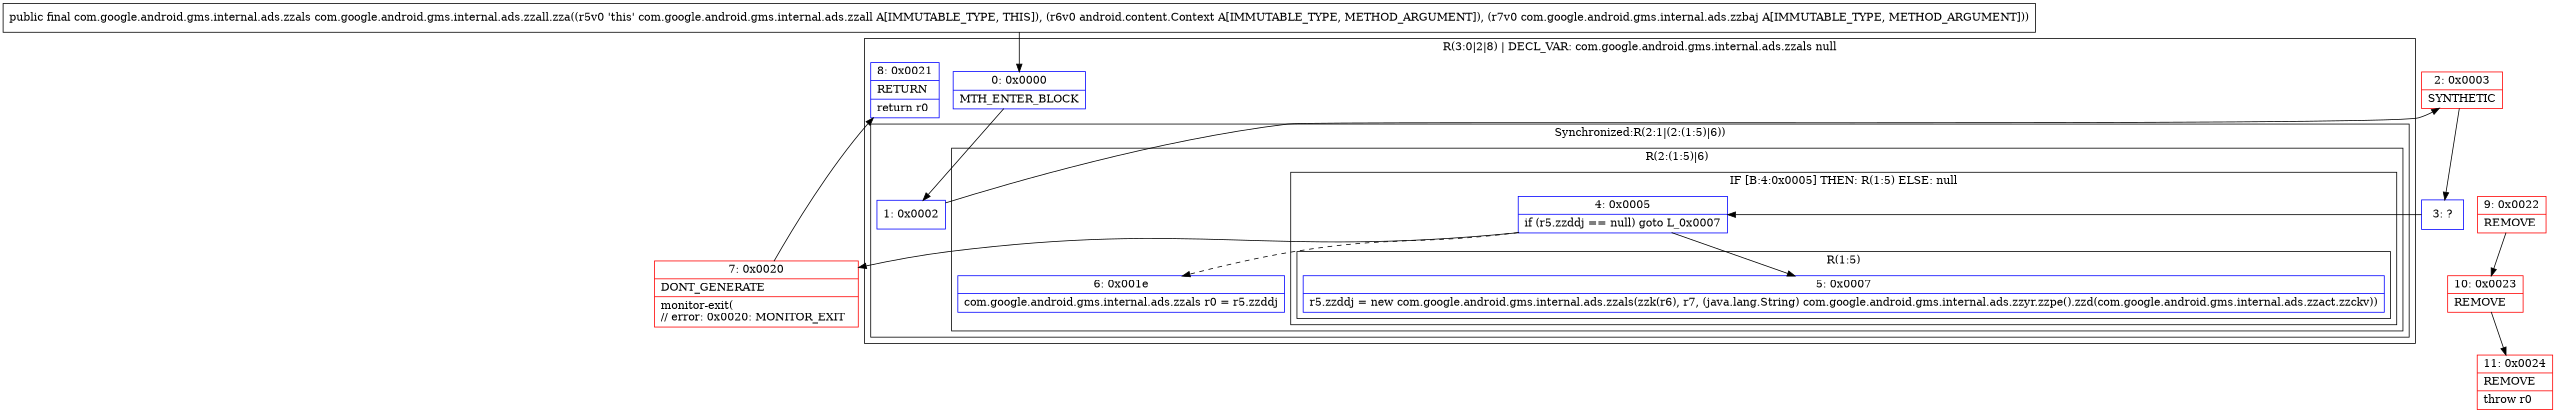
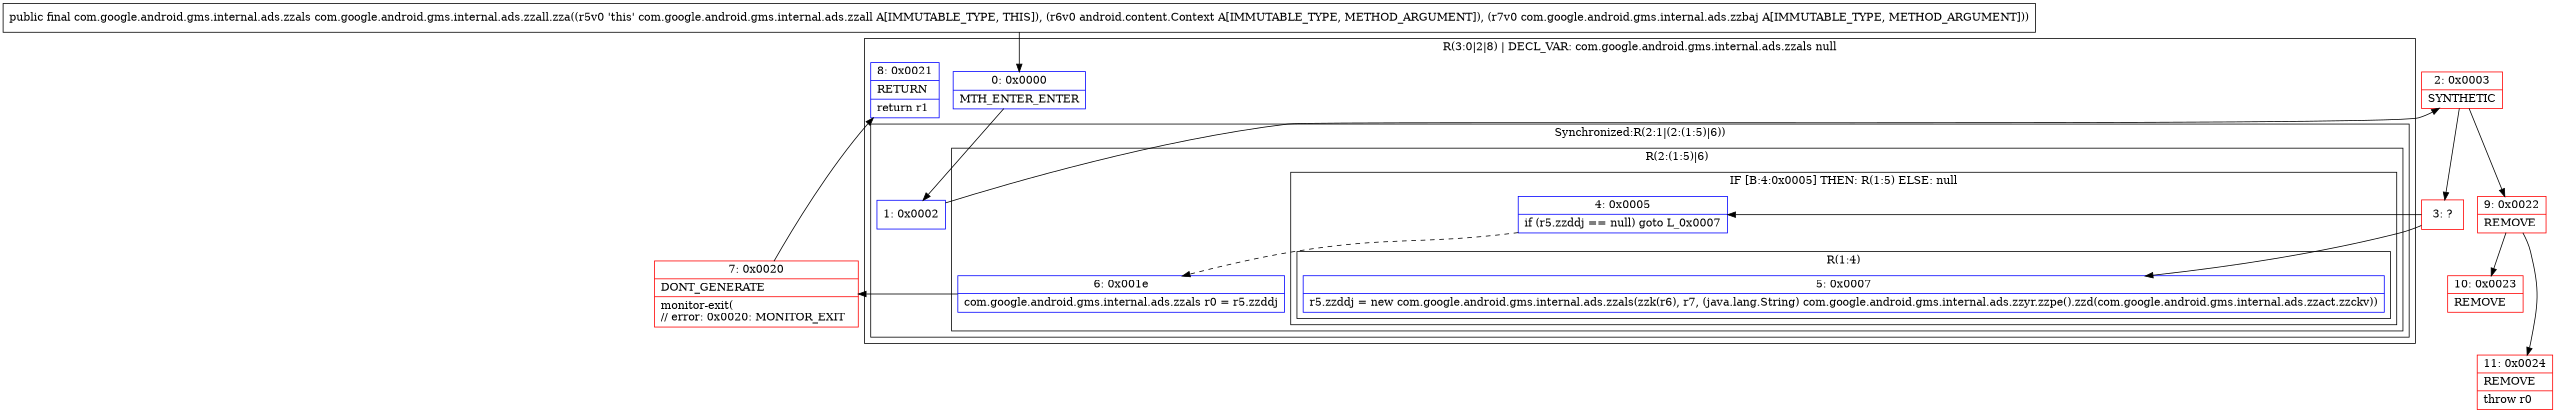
node "0: 0x0000": text "MTH_ENTER_BLOCK" -> "MTH_ENTER_ENTER"
node "8: 0x0021": text "return r0" -> "return r1"
edge "2: 0x0003" -> "9: 0x0022": added
node "3: ?": color blue -> red
edge "4: 0x0005" -> "7: 0x0020": now "6: 0x001e" -> "7: 0x0020"
edge "4: 0x0005" -> "5: 0x0007": now "3: ?" -> "5: 0x0007"
cluster "R(1:5)": label "R(1:5)" -> "R(1:4)"
edge "10: 0x0023" -> "11: 0x0024": now "9: 0x0022" -> "11: 0x0024"
